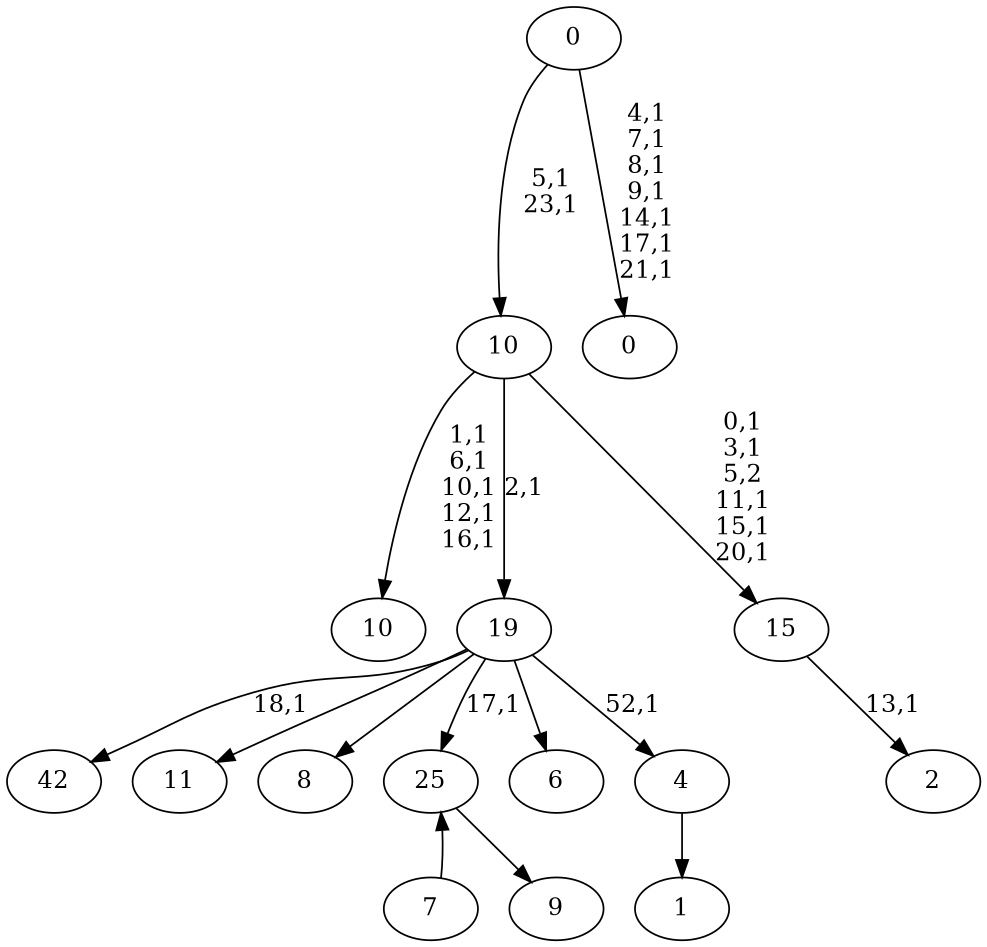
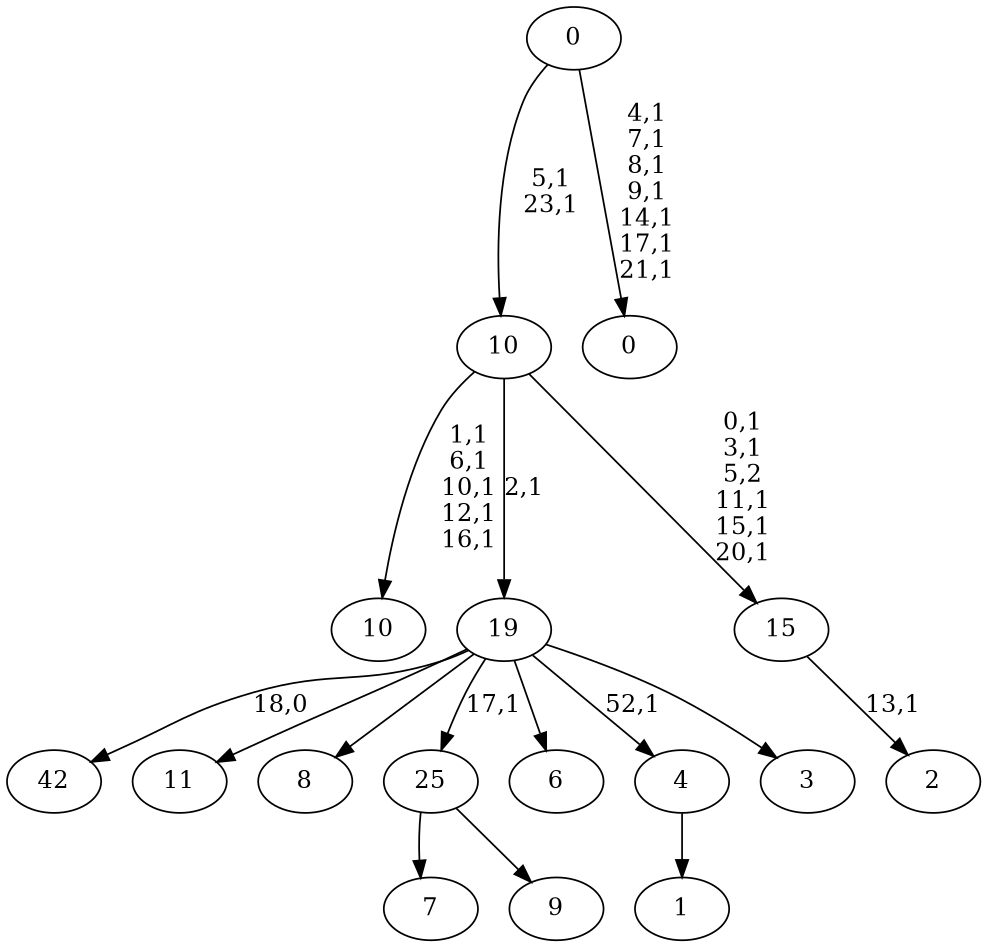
edge "19" -> "42": label "18,1" -> "18,0"
node "3": added
edge "7" -> "25": reversed
